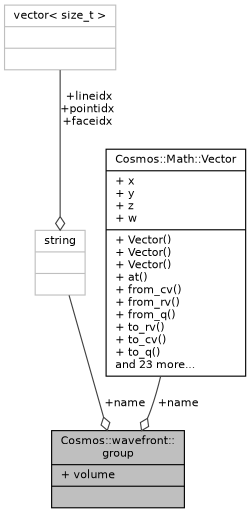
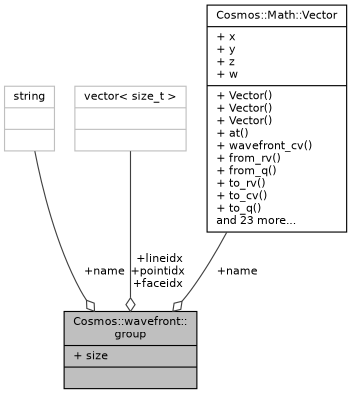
edge "vector< size_t >" -> "string": now "vector< size_t >" -> "Cosmos::wavefront::"
node "Cosmos::Math::Vector": text "+ from_cv()" -> "+ wavefront_cv()"
node "Cosmos::wavefront::": text "+ volume" -> "+ size"
